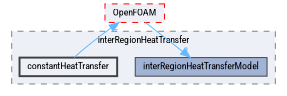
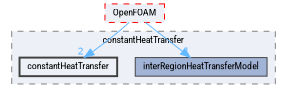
cluster "interRegionHeatTransfer": label "interRegionHeatTransfer" -> "constantHeatTransfer"
edge "constantHeatTransfer" -> "OpenFOAM": reversed
